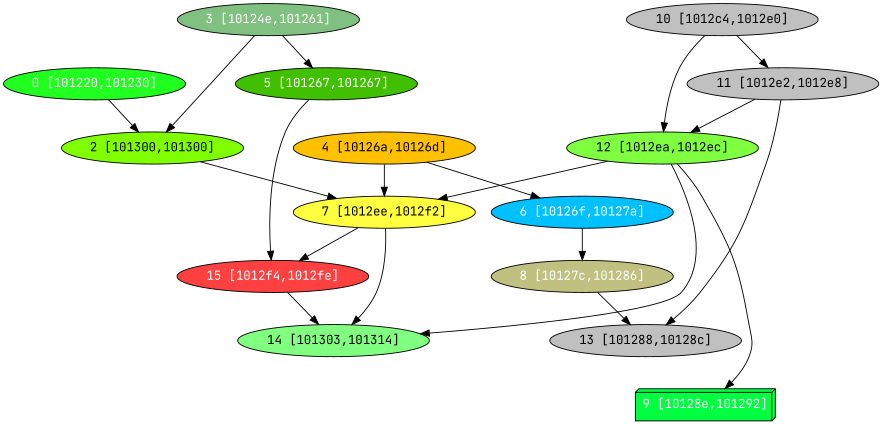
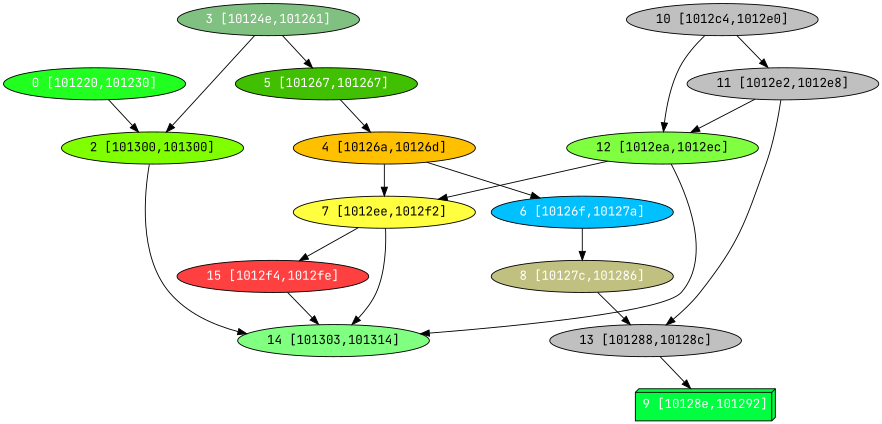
edge "5 [101267,101267]" -> "15 [1012f4,1012fe]": now "5 [101267,101267]" -> "4 [10126a,10126d]"
edge "2 [101300,101300]" -> "7 [1012ee,1012f2]": now "2 [101300,101300]" -> "14 [101303,101314]"
edge "12 [1012ea,1012ec]" -> "9 [10128e,101292]": now "13 [101288,10128c]" -> "9 [10128e,101292]"
